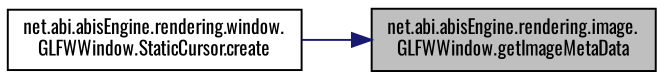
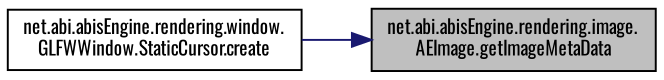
node "net.abi.abisEngine.rendering.image. GLFWWindow.getImageMetaData": label "net.abi.abisEngine.rendering.image. GLFWWindow.getImageMetaData" -> "net.abi.abisEngine.rendering.image. AEImage.getImageMetaData"
